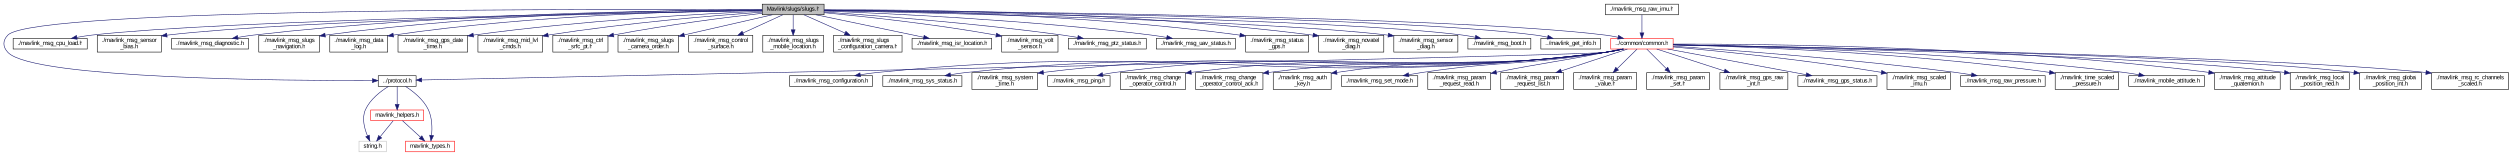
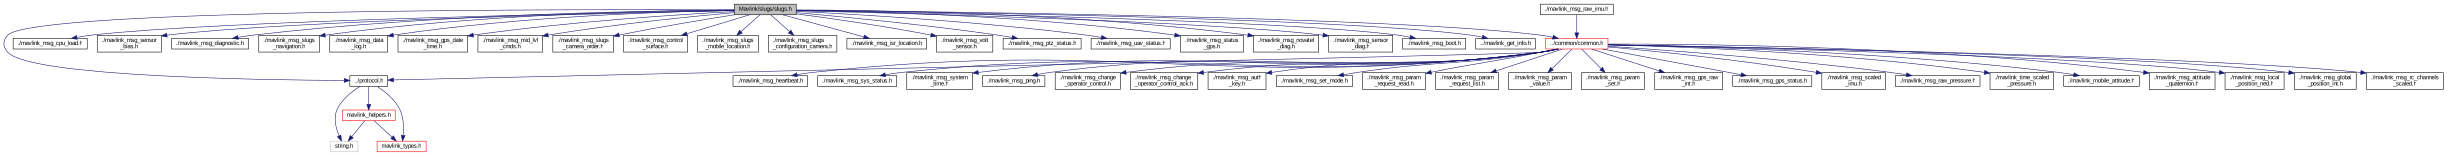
node "./mavlink_msg_ctrl _srfc_pt.h": removed
node "./mavlink_msg_configuration.h": label "./mavlink_msg_configuration.h" -> "./mavlink_msg_heartbeat.h"
